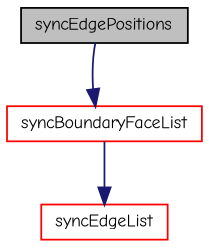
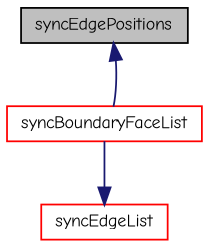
edge "syncEdgePositions" -> "syncBoundaryFaceList": reversed
